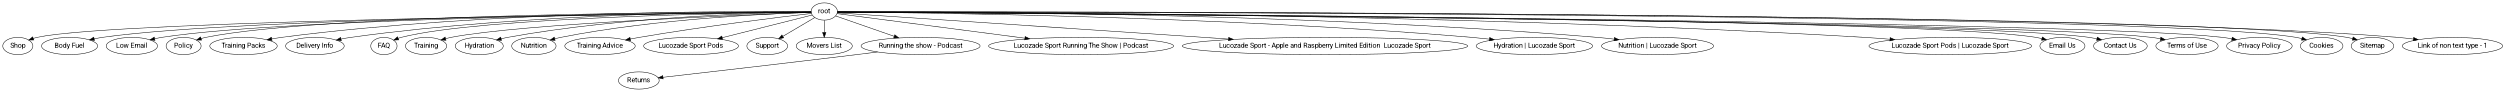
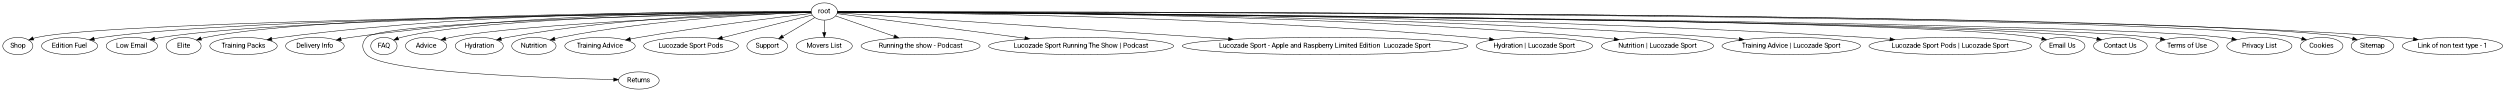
node "Body Fuel": label "Body Fuel" -> "Edition Fuel"
node "Policy": label "Policy" -> "Elite"
node "Training": label "Training" -> "Advice"
node "Training Advice | Lucozade Sport": added
node "Privacy Policy": label "Privacy Policy" -> "Privacy List"
edge "Running the show - Podcast" -> "Returns": now "root" -> "Returns"
